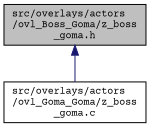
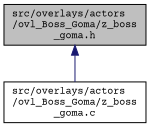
node "src/overlays/actors /ovl_Goma_Goma/z_boss _goma.c": label "src/overlays/actors /ovl_Goma_Goma/z_boss _goma.c" -> "src/overlays/actors /ovl_Boss_Goma/z_boss _goma.c"
